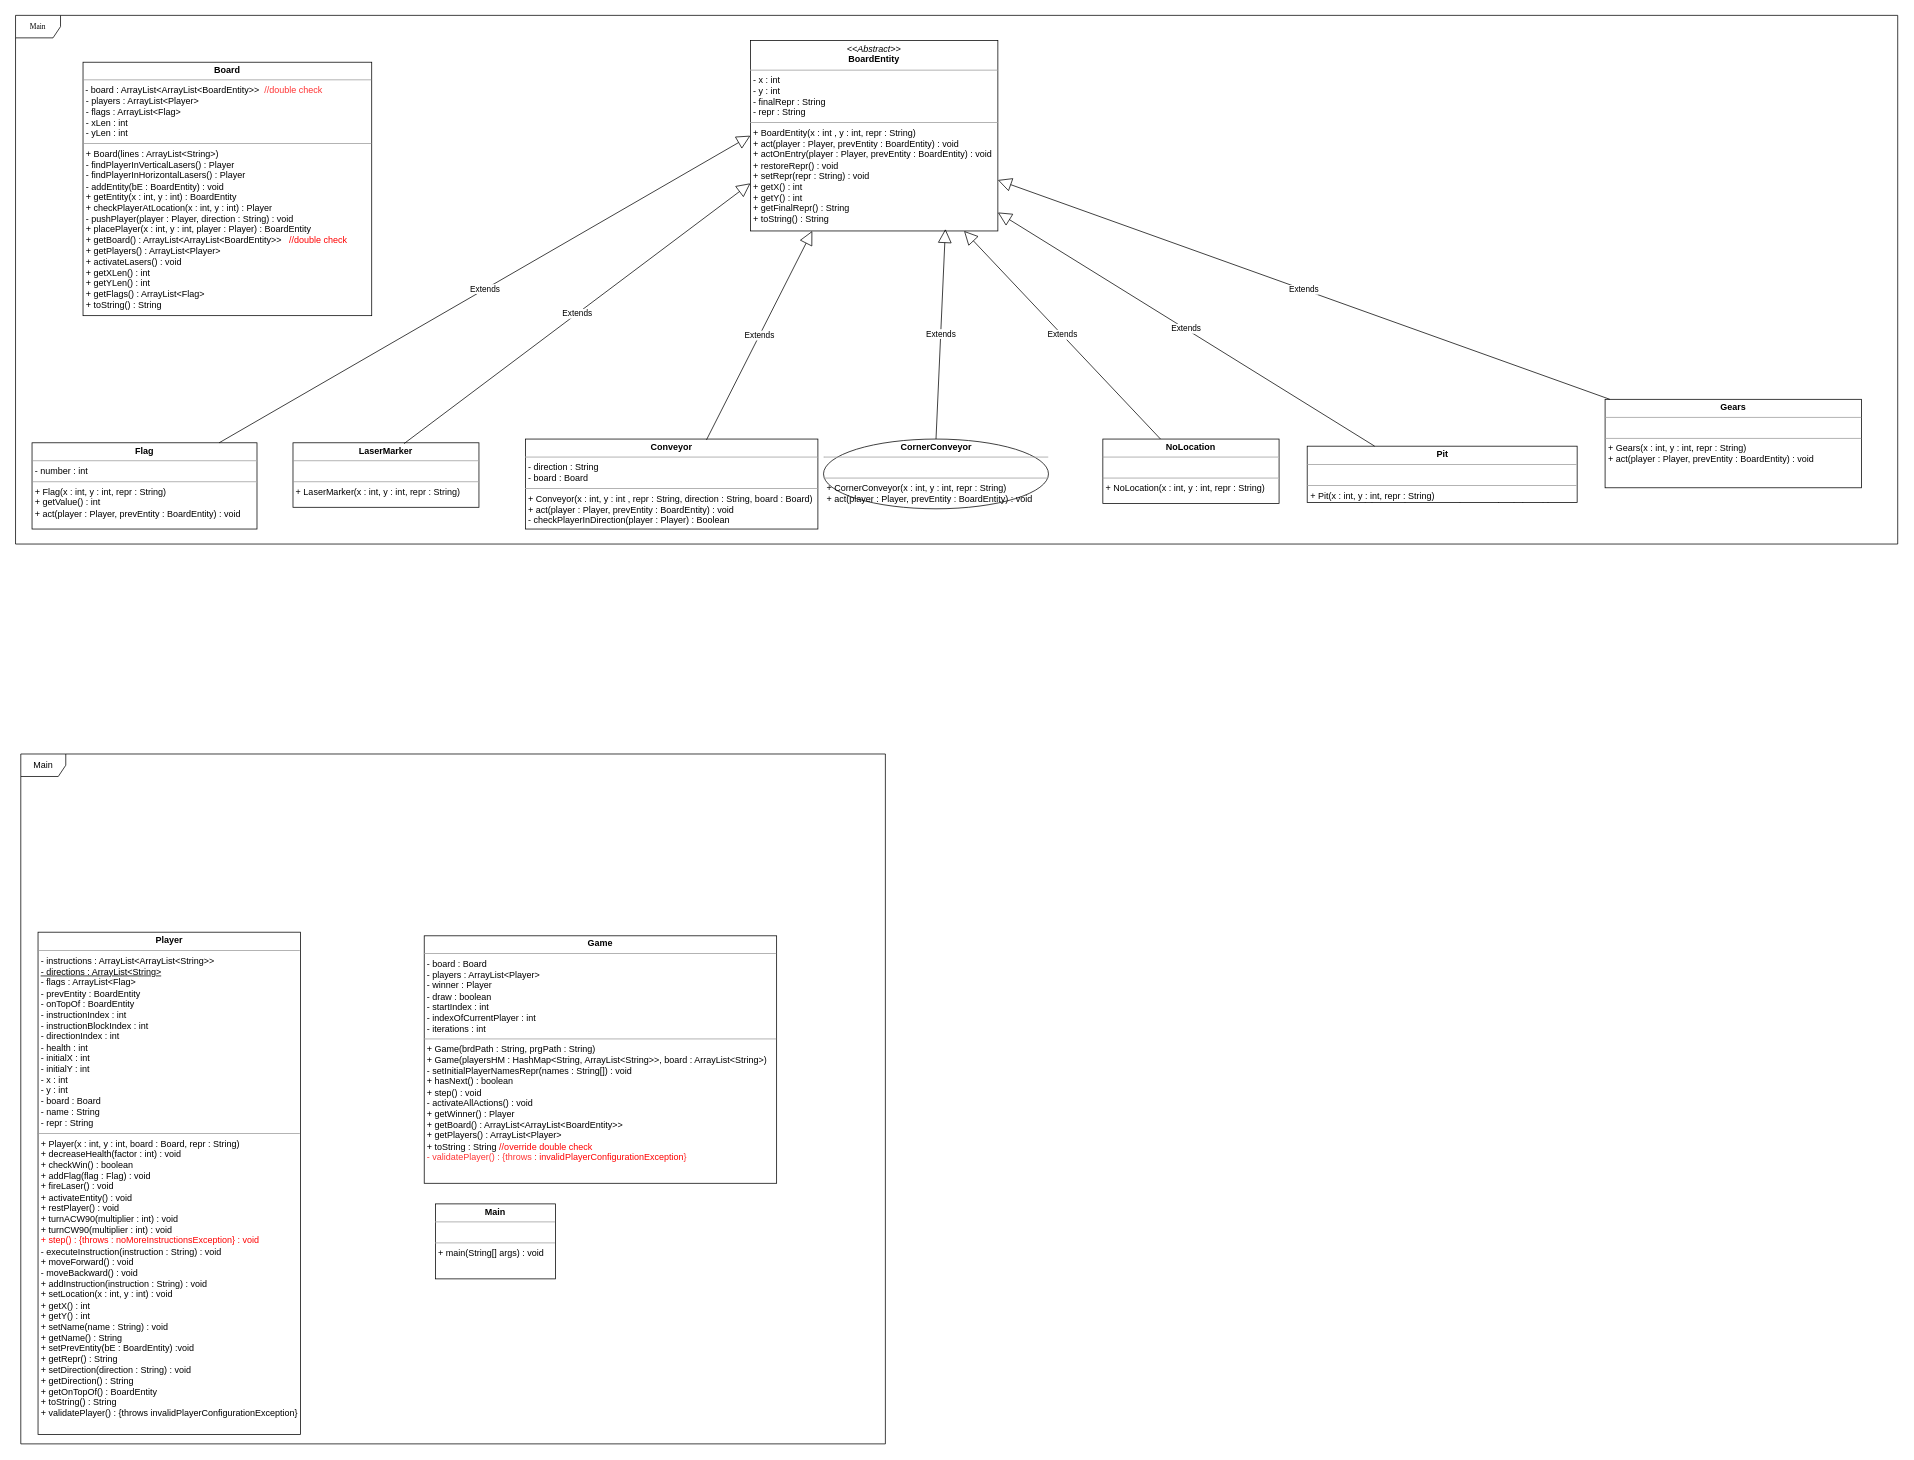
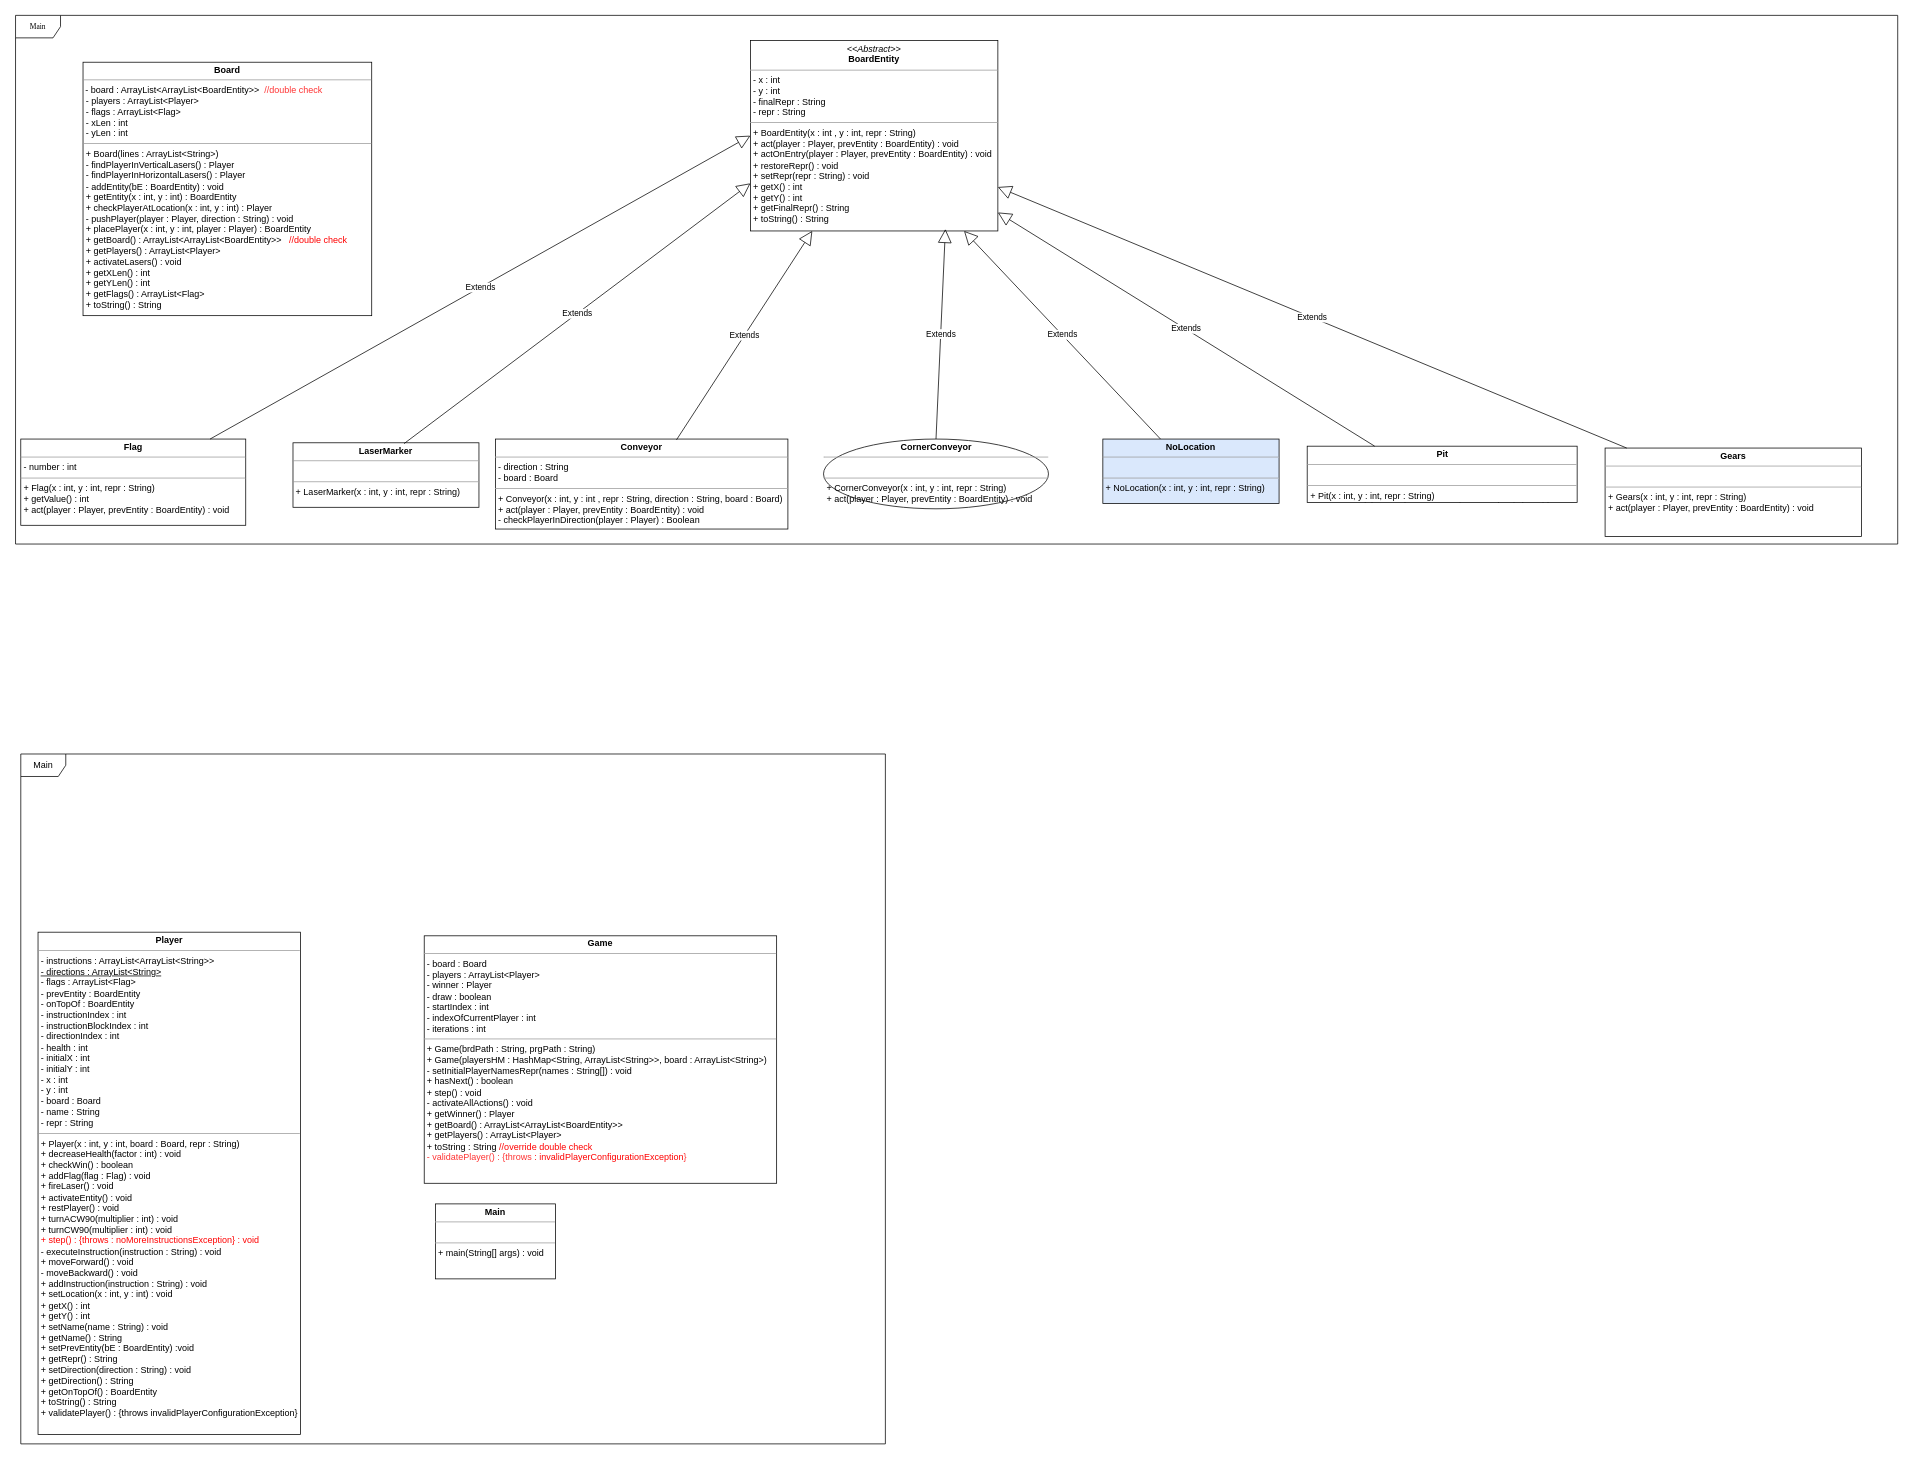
node "Gears + Gears(x : int, y : int, repr : String) + act(player : Player, prevEntity : BoardEntity) : void": moved (1733, 444) -> (1733, 492)
node "NoLocation + NoLocation(x : int, y : int, repr : String)": fillcolor #ffffff -> #dae8fc
node "Conveyor - direction : String - board : Board + Conveyor(x : int, y : int , repr : String, direction : String, board : Board) + act(player : Player, prevEntity : BoardEntity) : void - checkPlayerInDirection(player : Player) : Boolean": moved (672, 484) -> (642, 484)
node "Flag - number : int + Flag(x : int, y : int, repr : String) + getValue() : int + act(player : Player, prevEntity : BoardEntity) : void": moved (144, 486) -> (133, 482)
